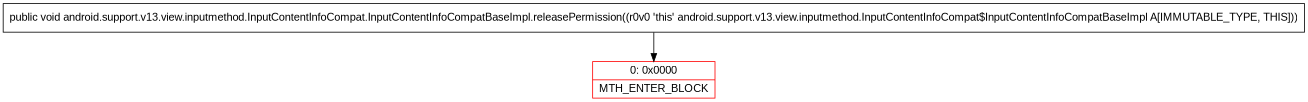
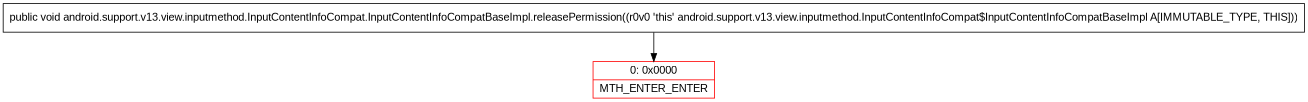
node "0: 0x0000": text "MTH_ENTER_BLOCK" -> "MTH_ENTER_ENTER"
